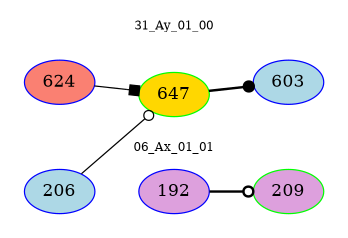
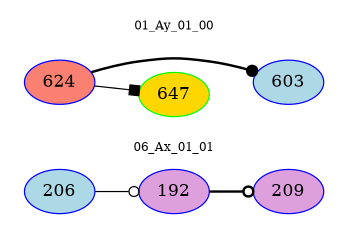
cluster "31_Ay_01_00": label "31_Ay_01_00" -> "01_Ay_01_00"
edge "647" -> "603": now "624" -> "603"
edge "206" -> "647": now "206" -> "192"
node "209": color green -> blue
